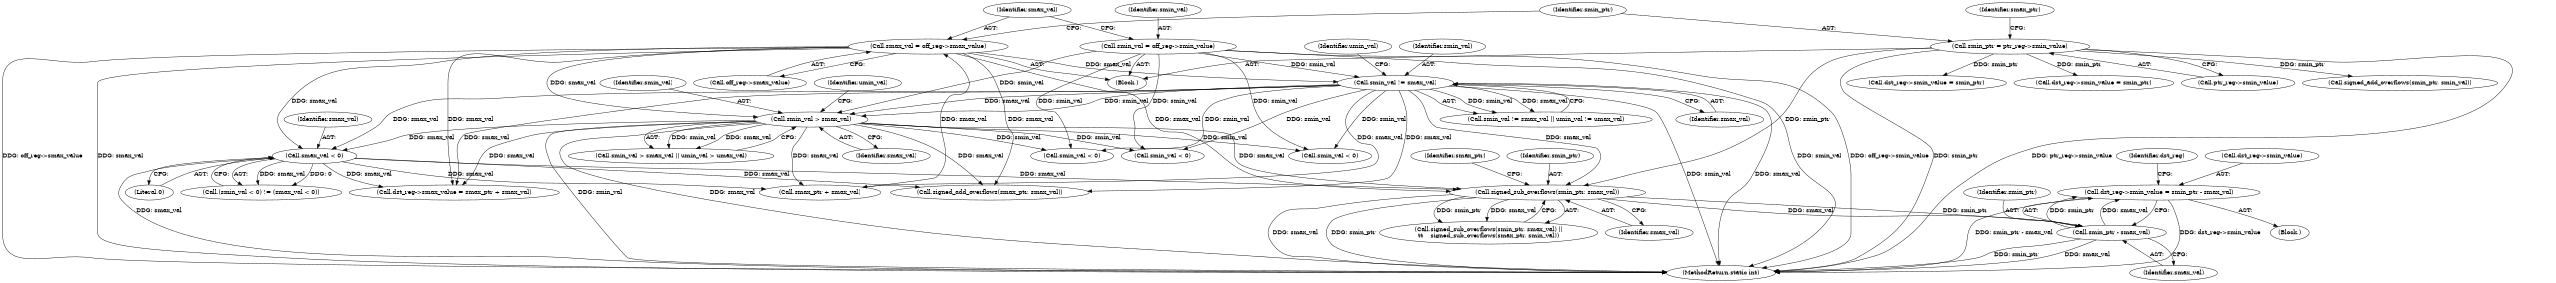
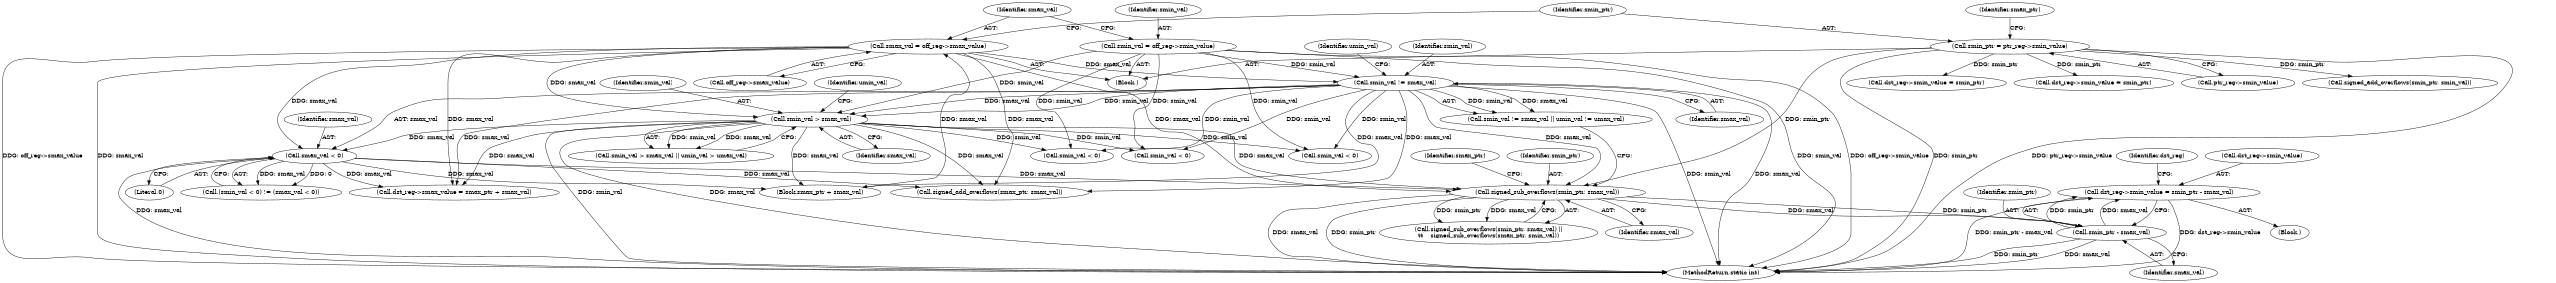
edge "(Call,smin_val != smax_val || umin_val != umax_val)" -> "(Call,smin_val != smax_val)": now "(Call,smin_val != smax_val || umin_val != umax_val)" -> "(Call,signed_sub_overflows(smin_ptr, smax_val))"
edge "(Call,smin_val != smax_val)" -> "(Call,smax_val < 0)": label "DDG: smax_val" -> "AST: smax_val"
node "(Call,smax_ptr + smax_val)": label "(Call,smax_ptr + smax_val)" -> "(Block,smax_ptr + smax_val)"
